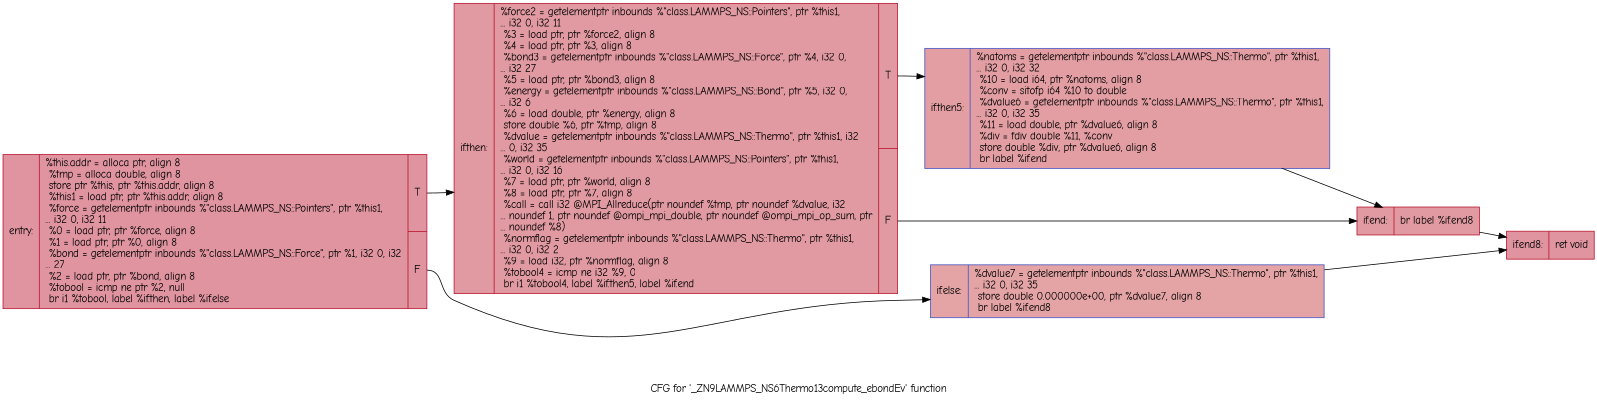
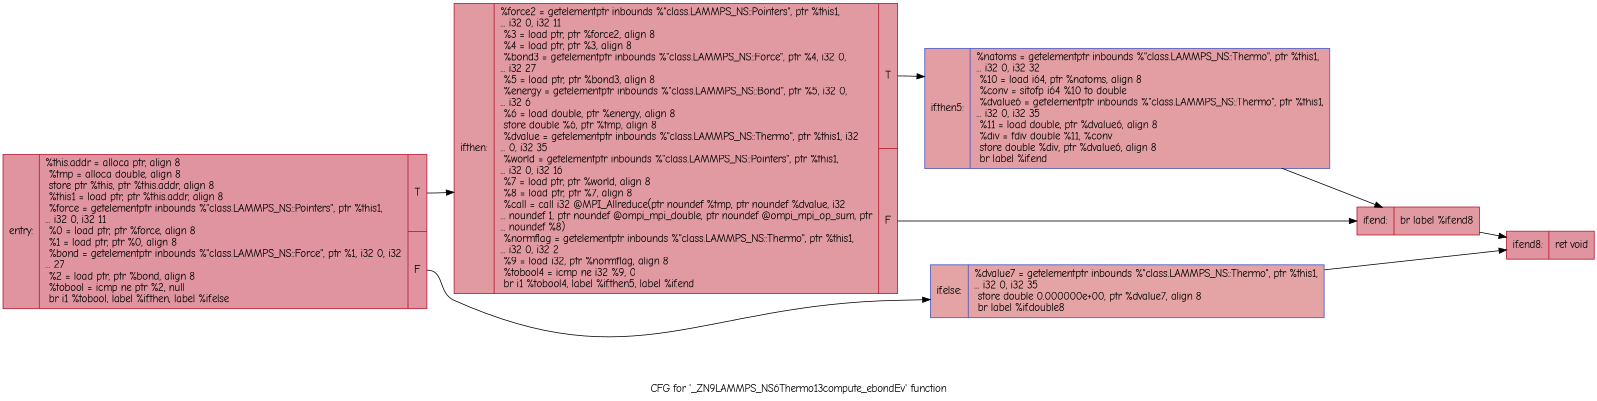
node "if.else:": text "br label %if.end8" -> "br label %if.double8"
